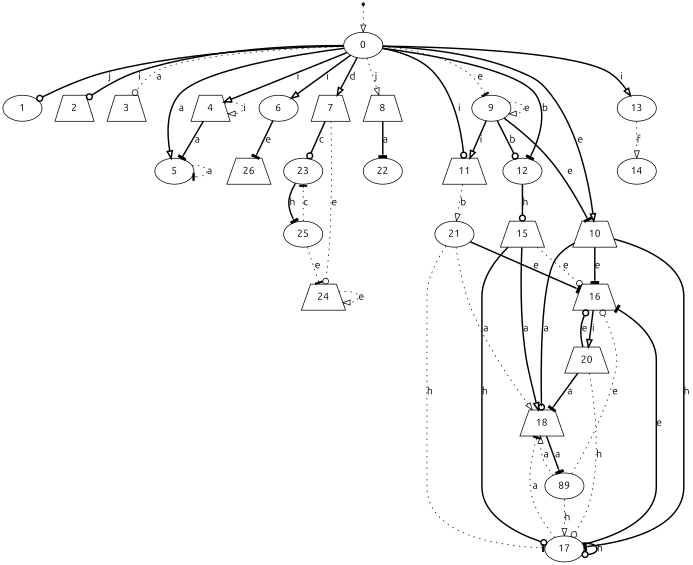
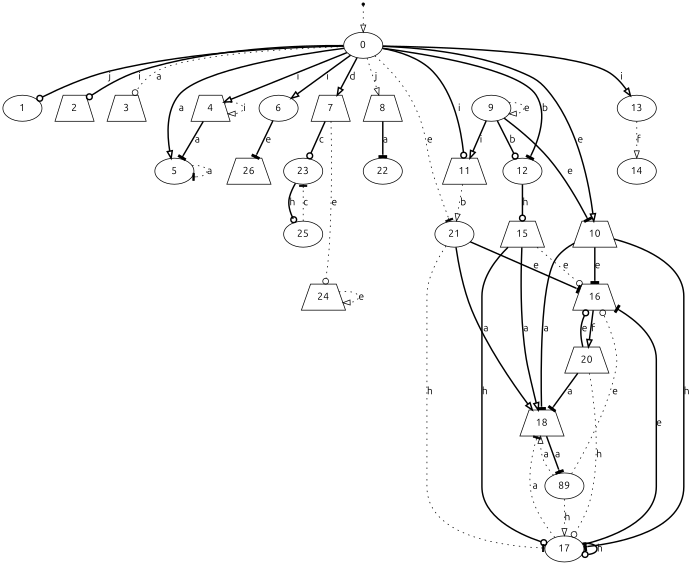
edge "0" -> "9": now "0" -> "21"
edge "23" -> "25": arrowhead tee -> odot
edge "25" -> "24": removed, label "e"
edge "10" -> "18": arrowhead odot -> tee
edge "21" -> "18": style dotted -> bold
edge "16" -> "20": label "i" -> "f"
